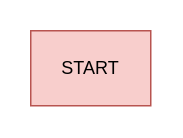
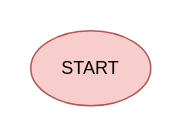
node "START": shape rectangle -> ellipse
